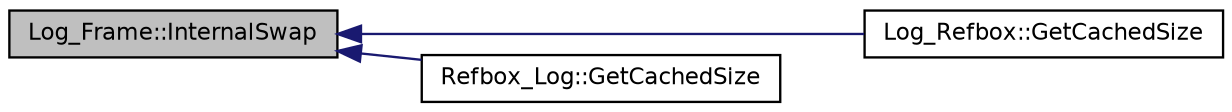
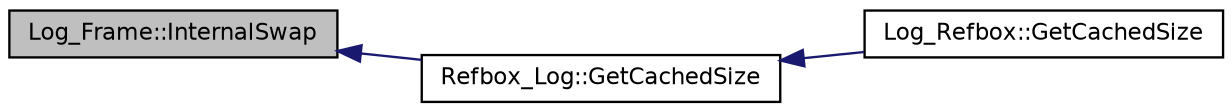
edge "Log_Refbox::GetCachedSize" -> "Log_Frame::InternalSwap": now "Log_Refbox::GetCachedSize" -> "Refbox_Log::GetCachedSize"
